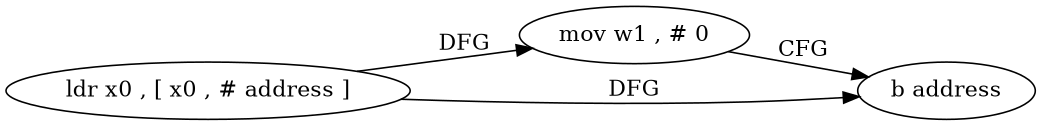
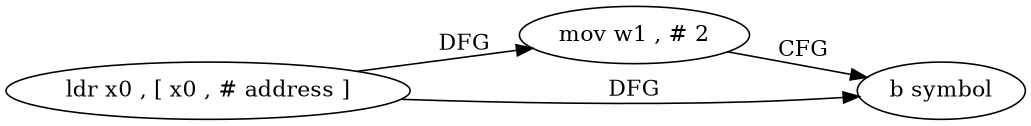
node "mov w1 , # 0": label "mov w1 , # 0" -> "mov w1 , # 2"
node "b address": label "b address" -> "b symbol"
